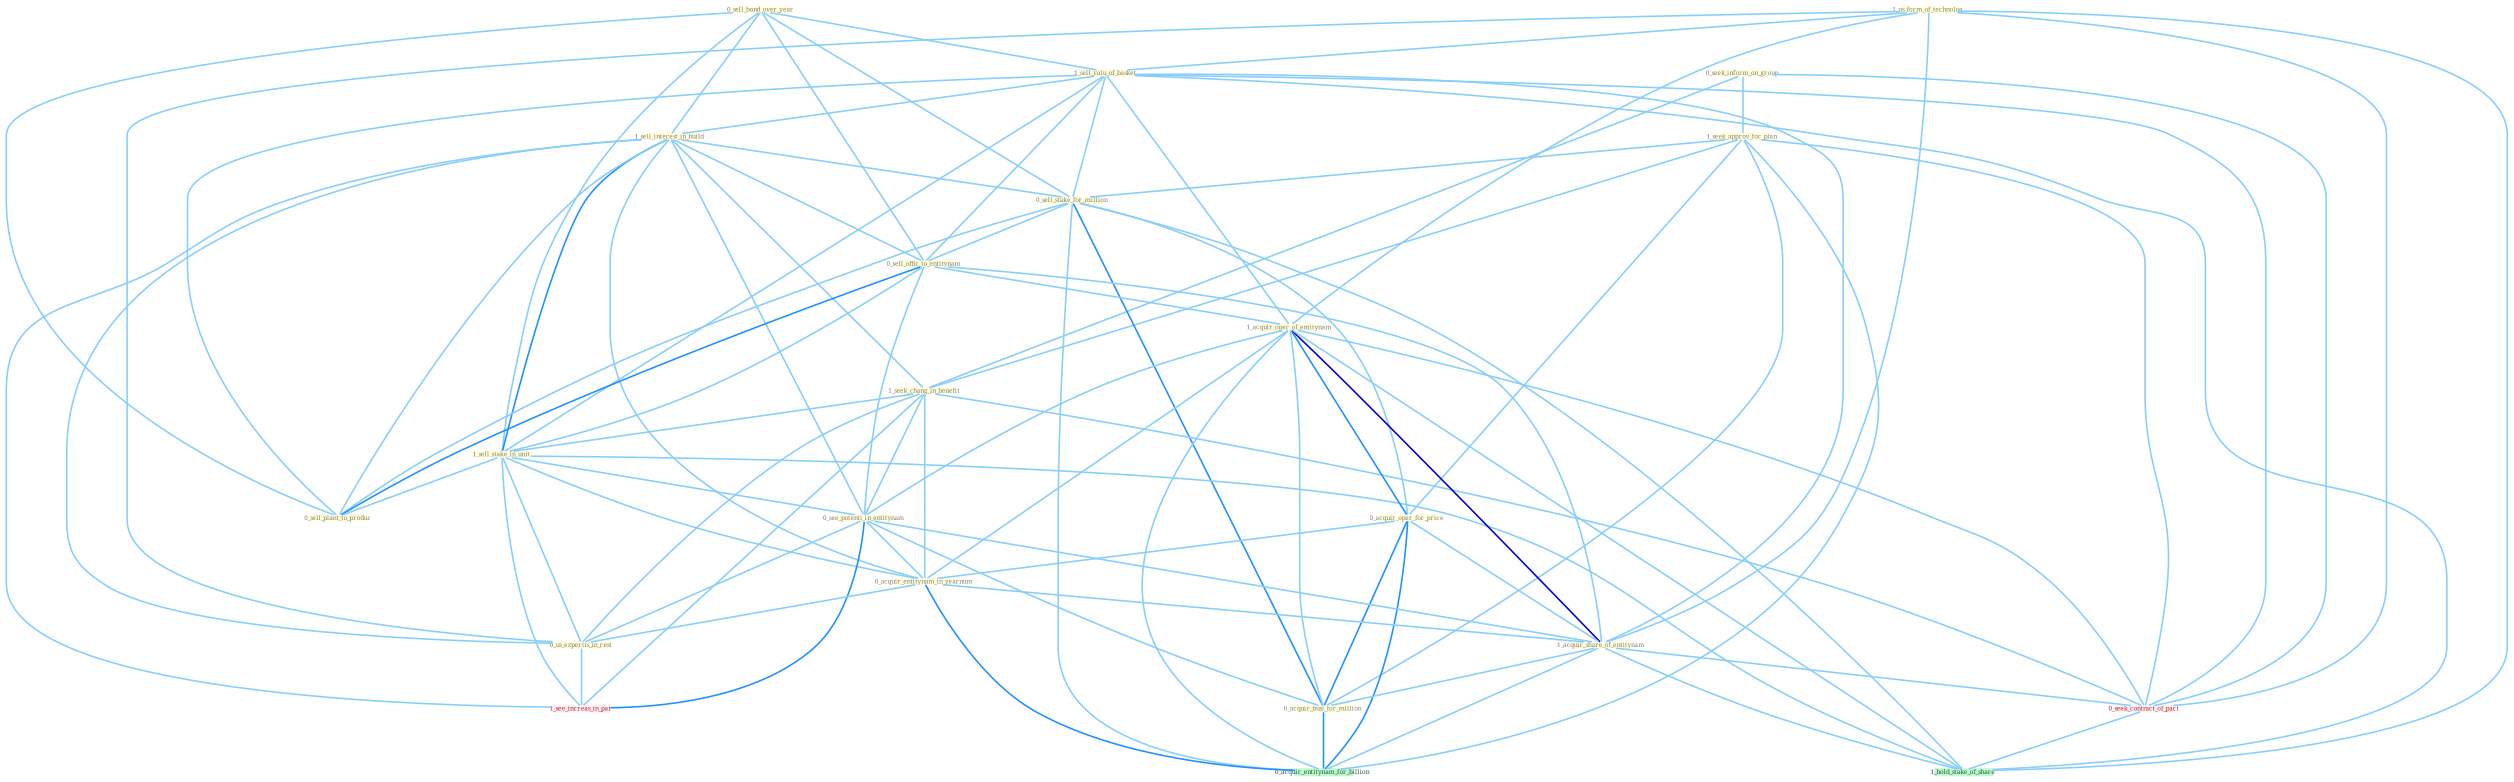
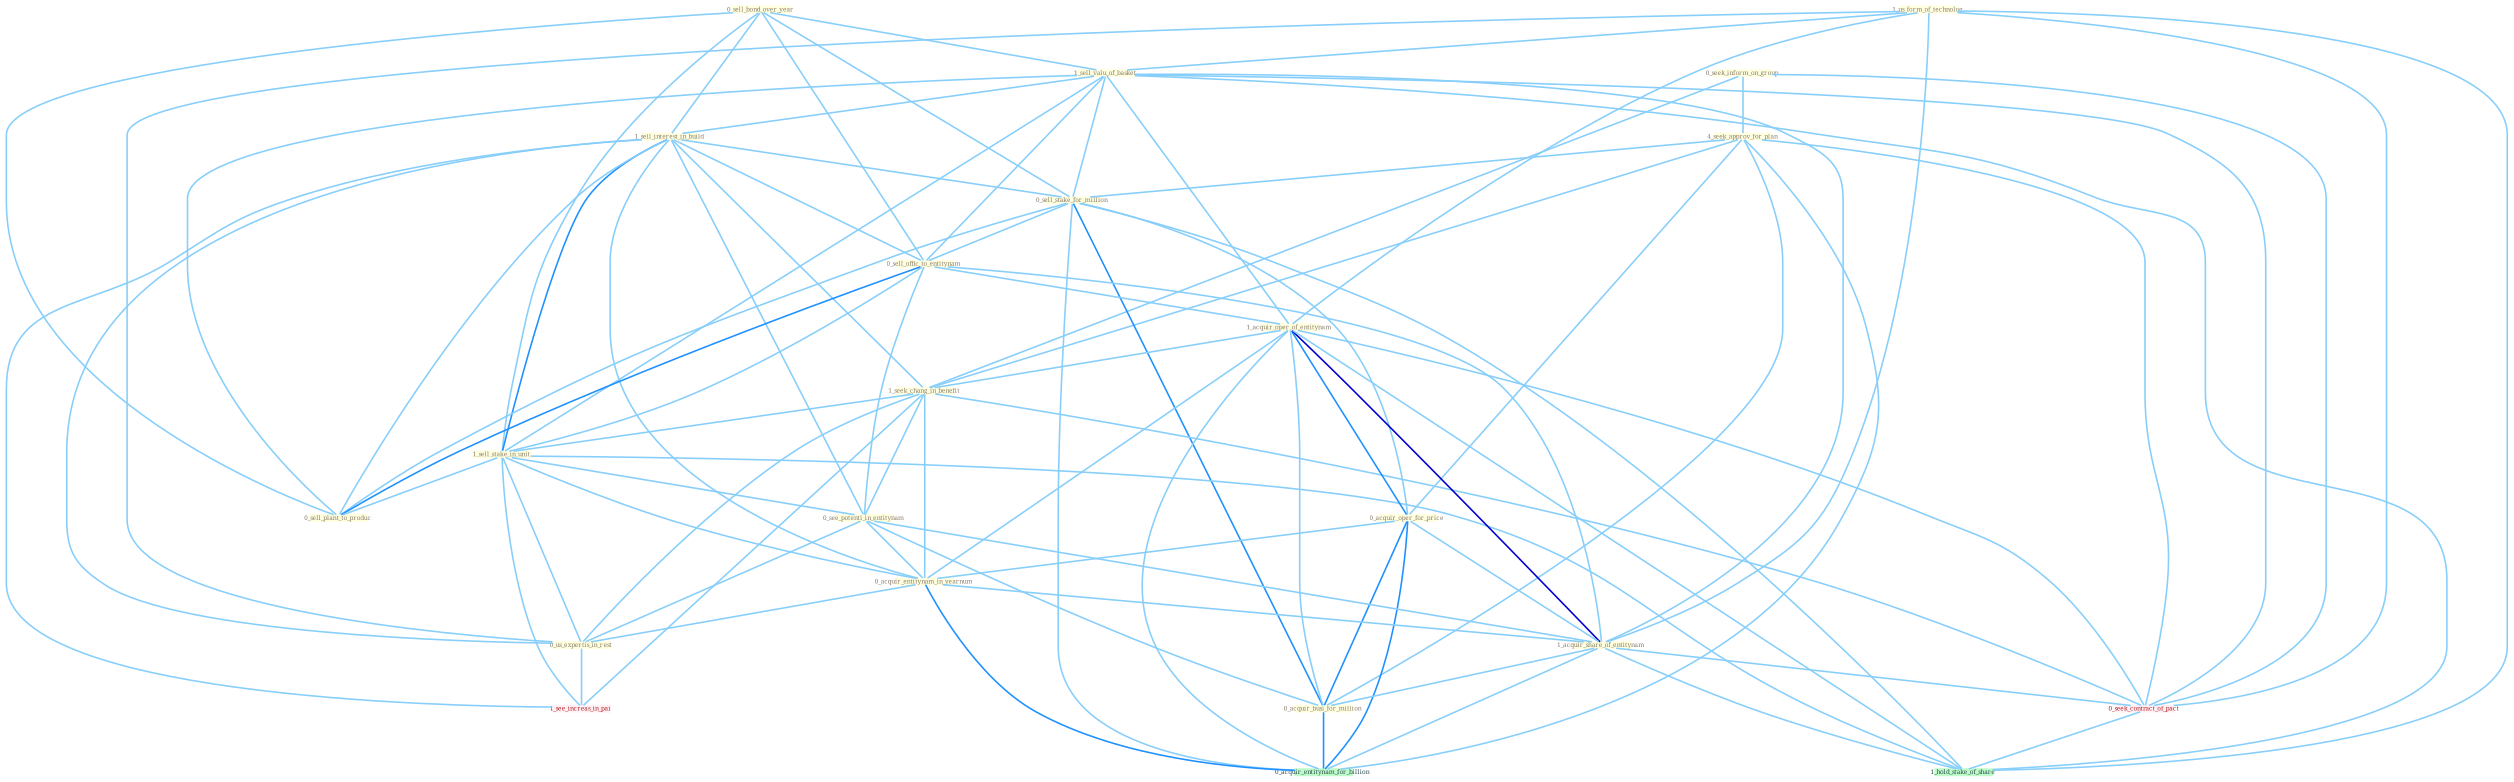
node "1_seek_approv_for_plan": label "1_seek_approv_for_plan" -> "4_seek_approv_for_plan"
edge "1_acquir_oper_of_entitynam" -- "0_see_potenti_in_entitynam": now "1_acquir_oper_of_entitynam" -- "1_seek_chang_in_benefit"
edge "0_see_potenti_in_entitynam" -- "1_see_increas_in_pai": removed
